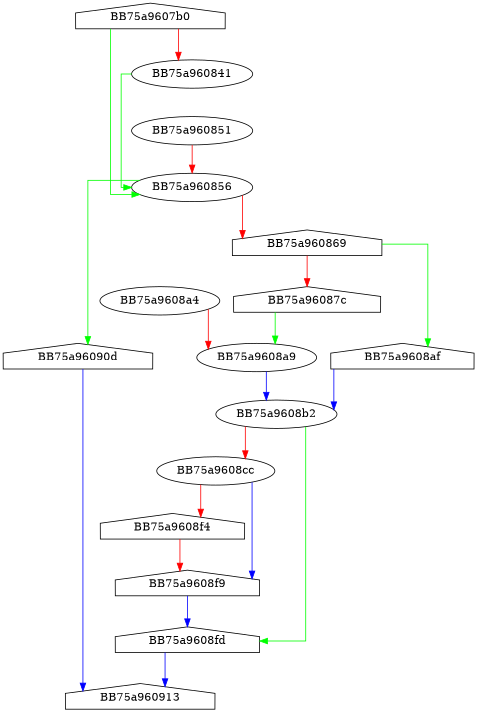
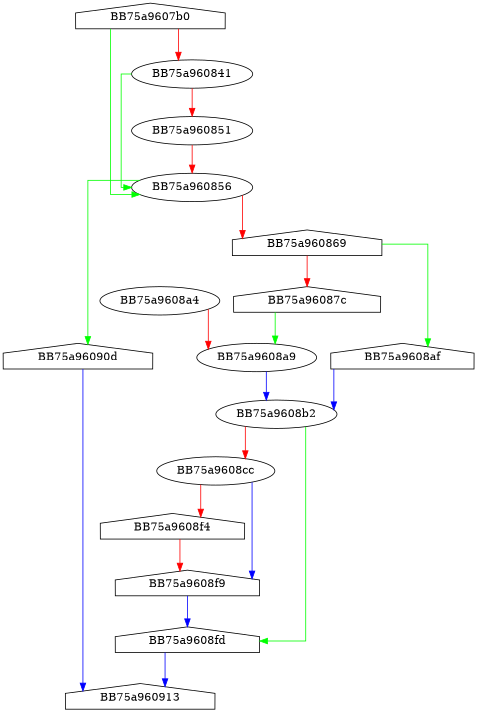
edge "BB75a960841" -> "BB75a960851": added
